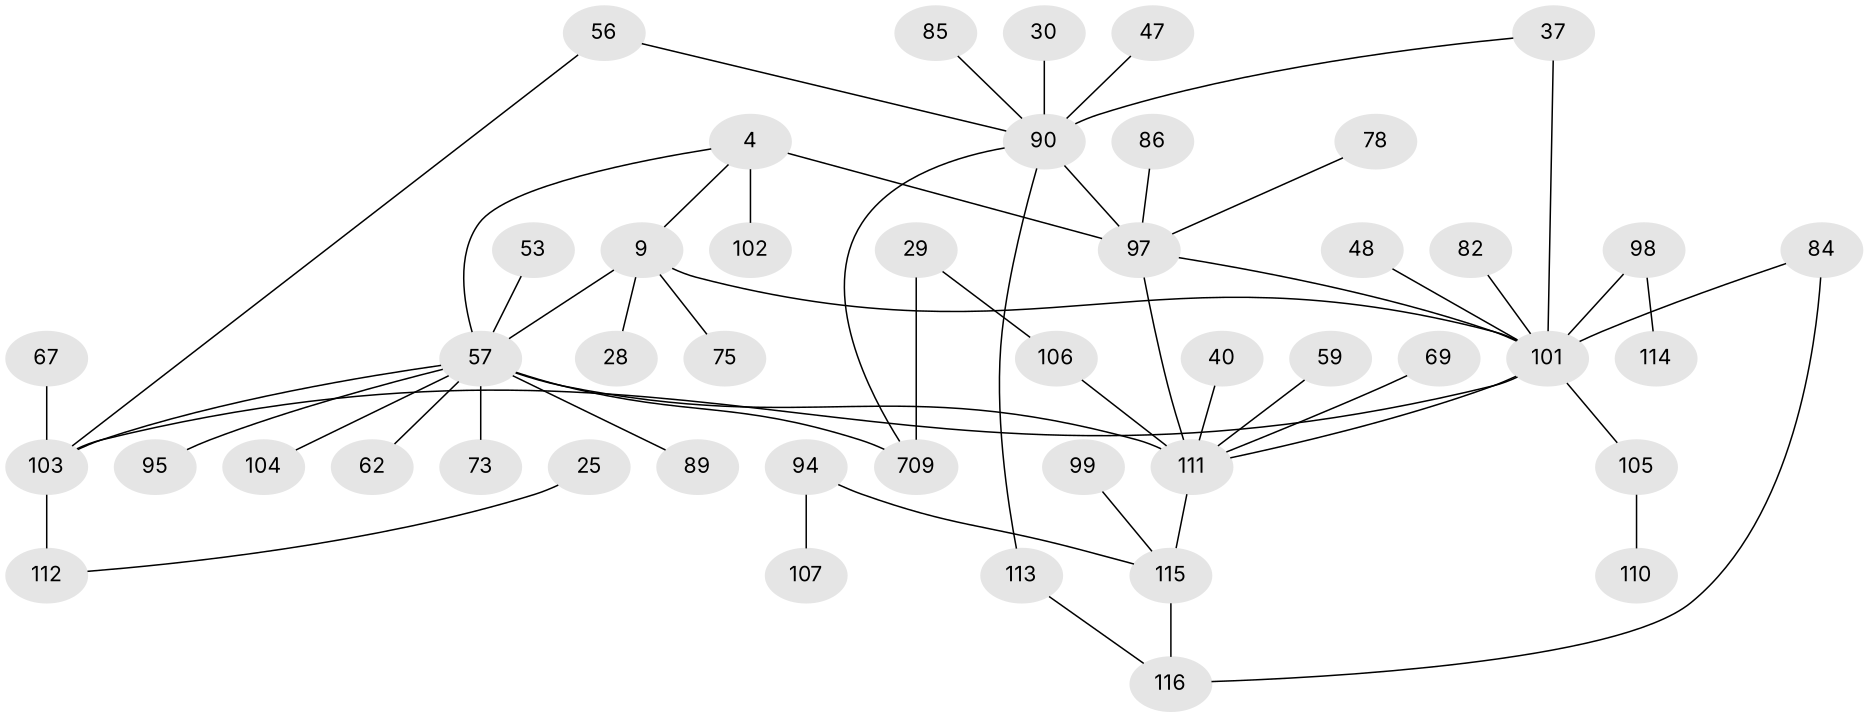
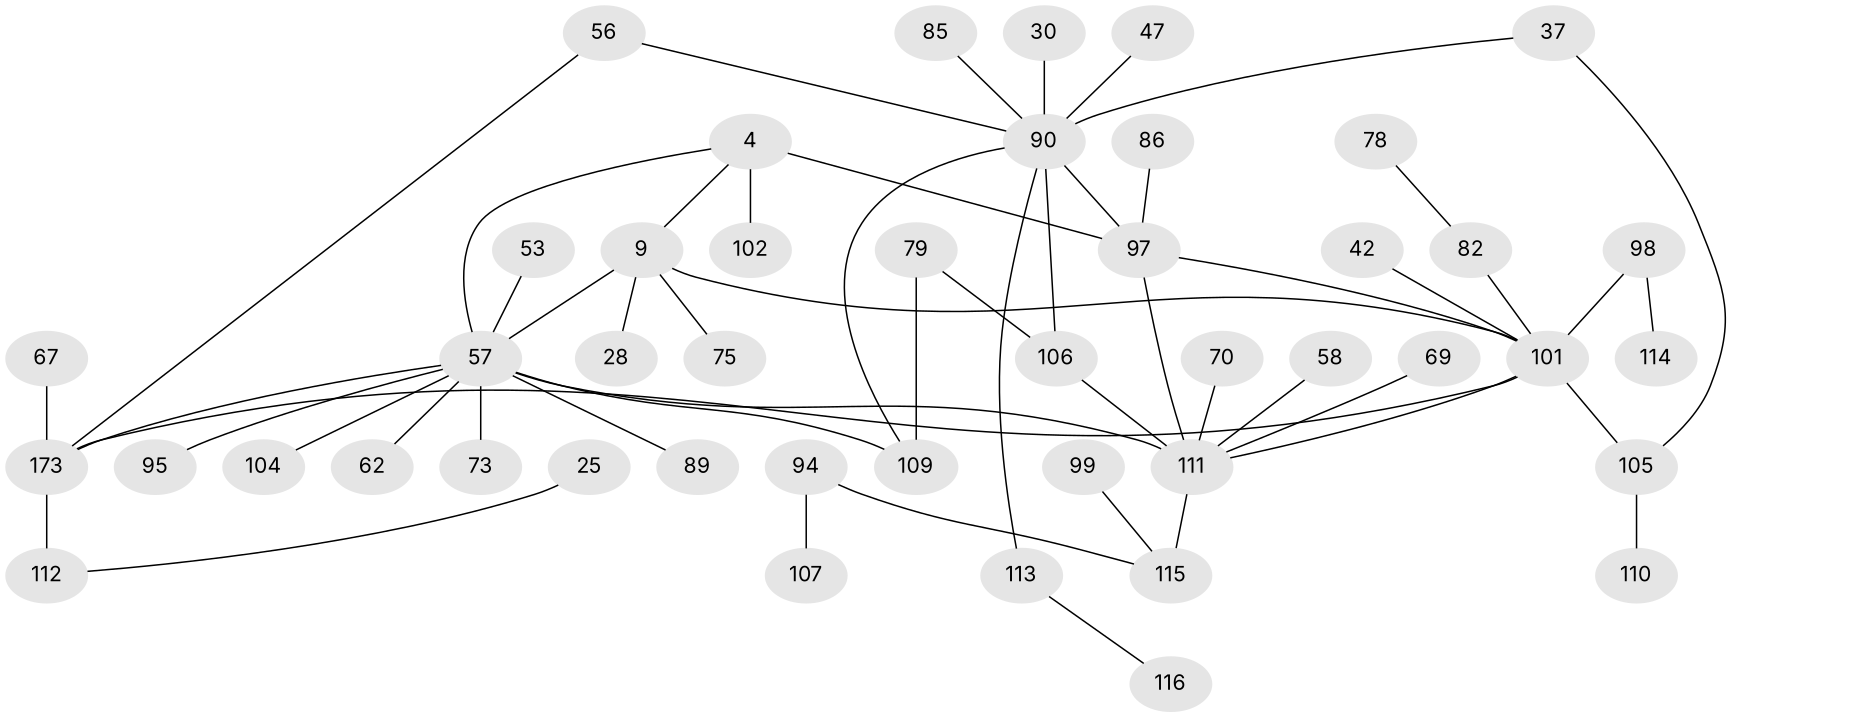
edge "78" -- "97": now "78" -- "82"
edge "37" -- "101": now "37" -- "105"
node "29": label "29" -> "79"
edge "90" -- "106": added
node "48": label "48" -> "42"
node "84": removed
node "40": label "40" -> "70"
node "59": label "59" -> "58"
node "103": label "103" -> "173"
node "709": label "709" -> "109"
edge "115" -- "116": removed
